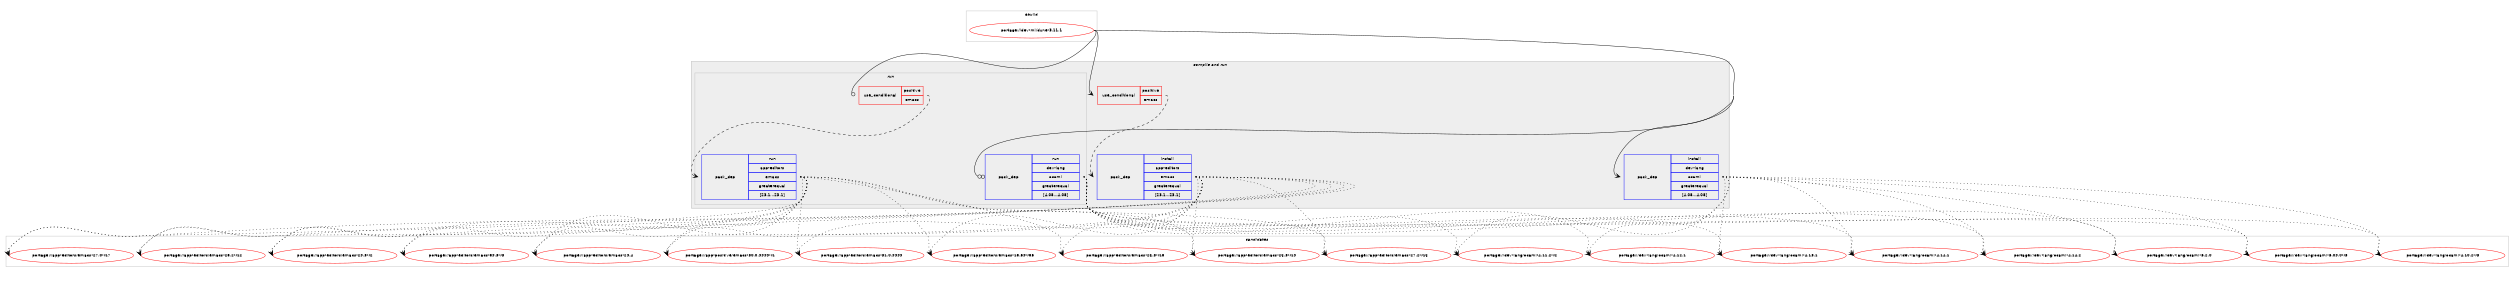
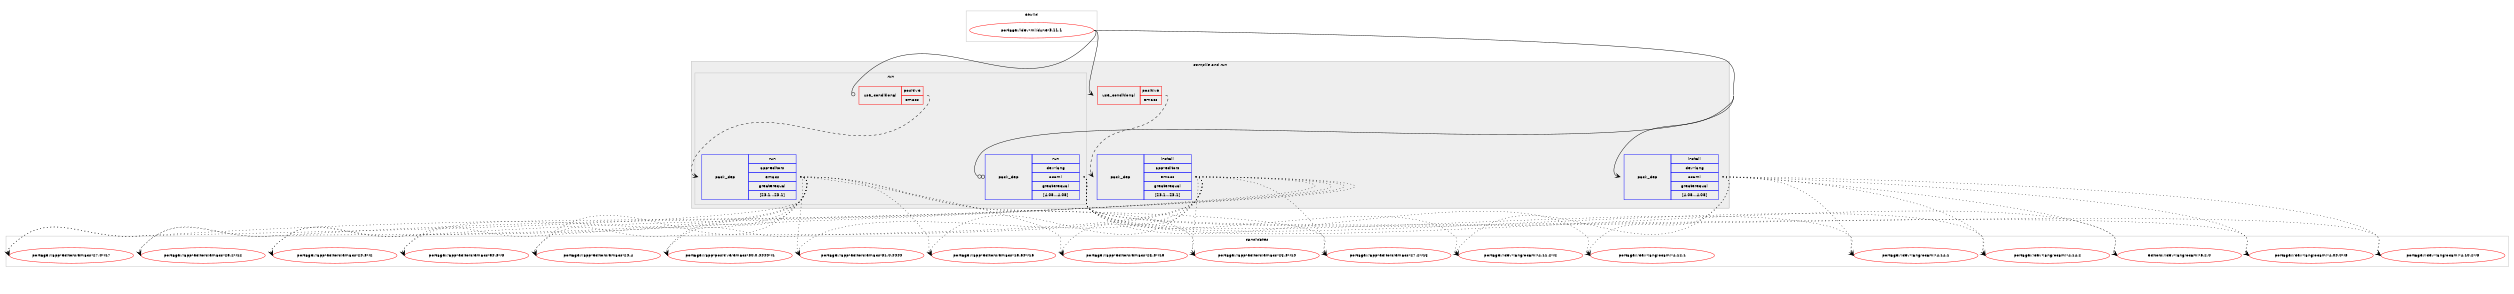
node "portage://app-editors/emacs-18.59-r85": label "portage://app-editors/emacs-18.59-r85" -> "portage://app-editors/emacs-18.59-r15"
node "portage://dev-lang/ocaml-4.13.1": removed
node "portage://dev-lang/ocaml-5.2.0": label "portage://dev-lang/ocaml-5.2.0" -> "editors://dev-lang/ocaml-5.2.0"
node "portage://dev-lang/ocaml-5.09.0-r3": label "portage://dev-lang/ocaml-5.09.0-r3" -> "portage://dev-lang/ocaml-4.09.0-r3"
